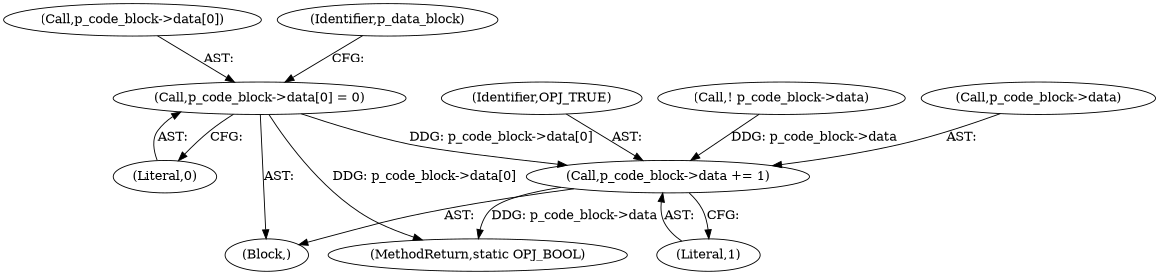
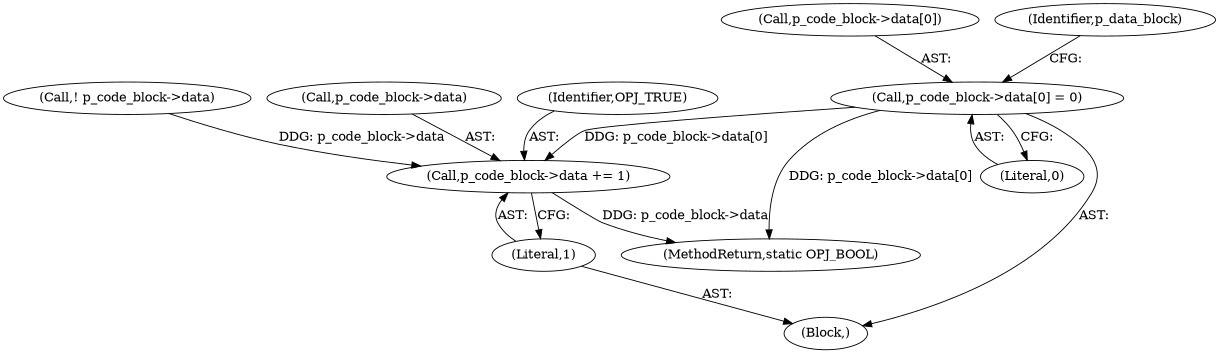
edge "(Call,p_code_block->data += 1)" -> "(Block,)": now "(Literal,1)" -> "(Block,)"
